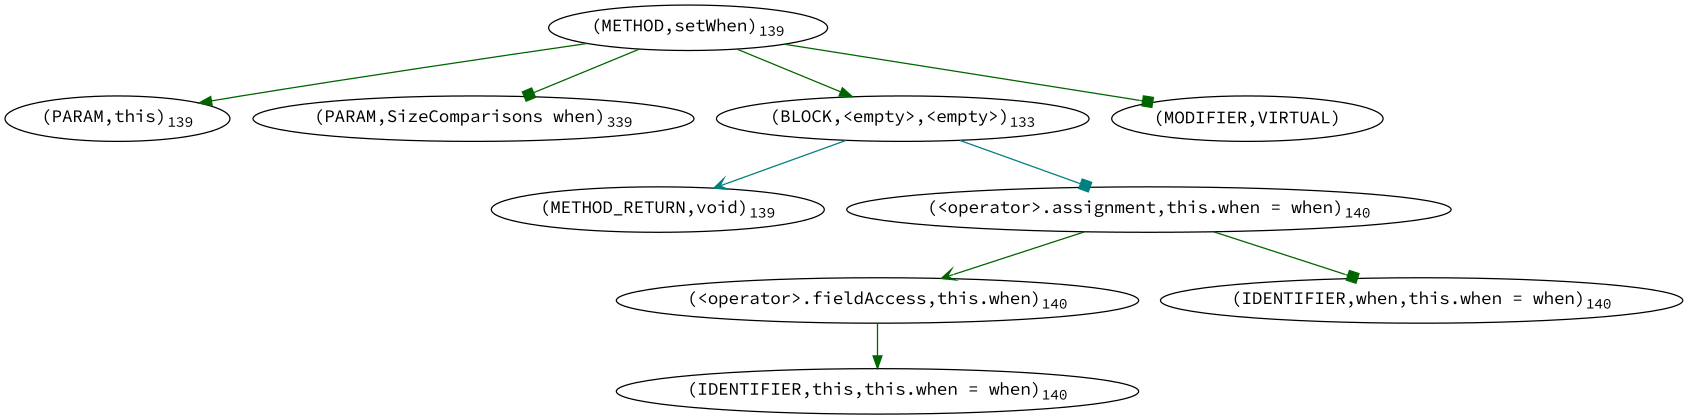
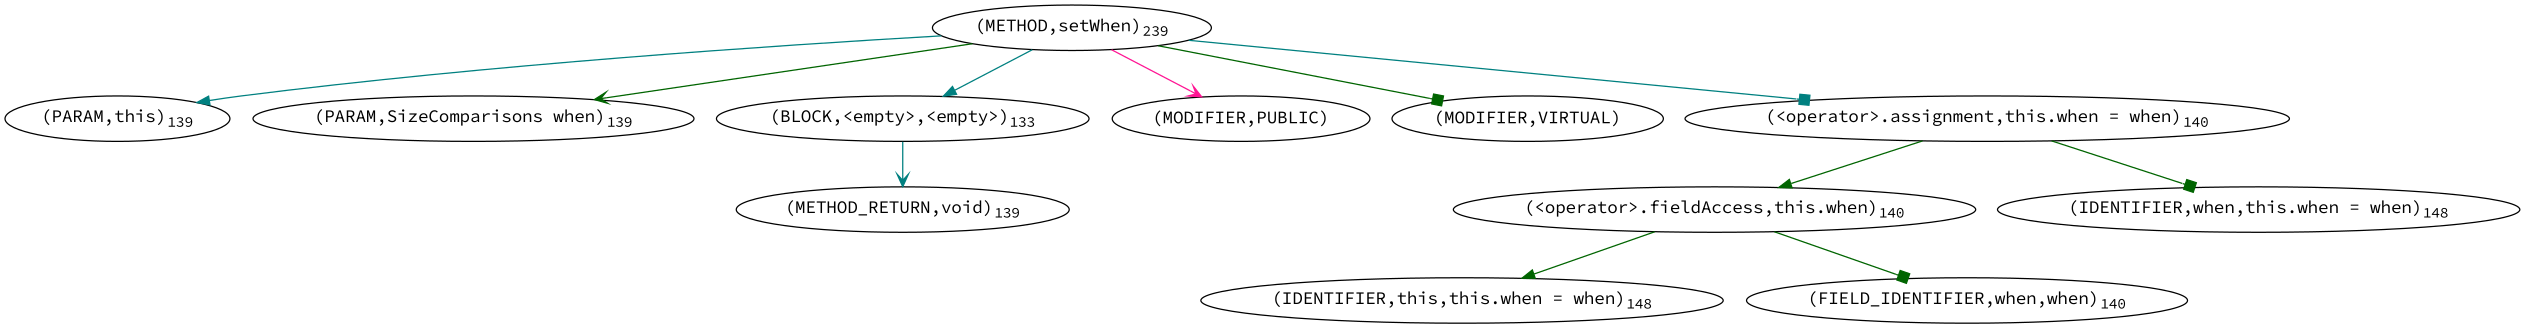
node "(METHOD,setWhen)": text "139" -> "239"
edge "(METHOD,setWhen)" -> "(PARAM,SizeComparisons when)": arrowhead box -> vee
edge "(METHOD,setWhen)" -> "(BLOCK,<empty>,<empty>)": color darkgreen -> teal
edge "(METHOD,setWhen)" -> "(PARAM,this)": color darkgreen -> teal
node "(PARAM,SizeComparisons when)": text "339" -> "139"
node "(MODIFIER,PUBLIC)": added
edge "(BLOCK,<empty>,<empty>)" -> "(<operator>.assignment,this.when = when)": now "(METHOD,setWhen)" -> "(<operator>.assignment,this.when = when)"
edge "(<operator>.assignment,this.when = when)" -> "(<operator>.fieldAccess,this.when)": arrowhead vee -> normal
node "(IDENTIFIER,when,this.when = when)": text "140" -> "148"
node "(FIELD_IDENTIFIER,when,when)": added
node "(IDENTIFIER,this,this.when = when)": text "140" -> "148"
